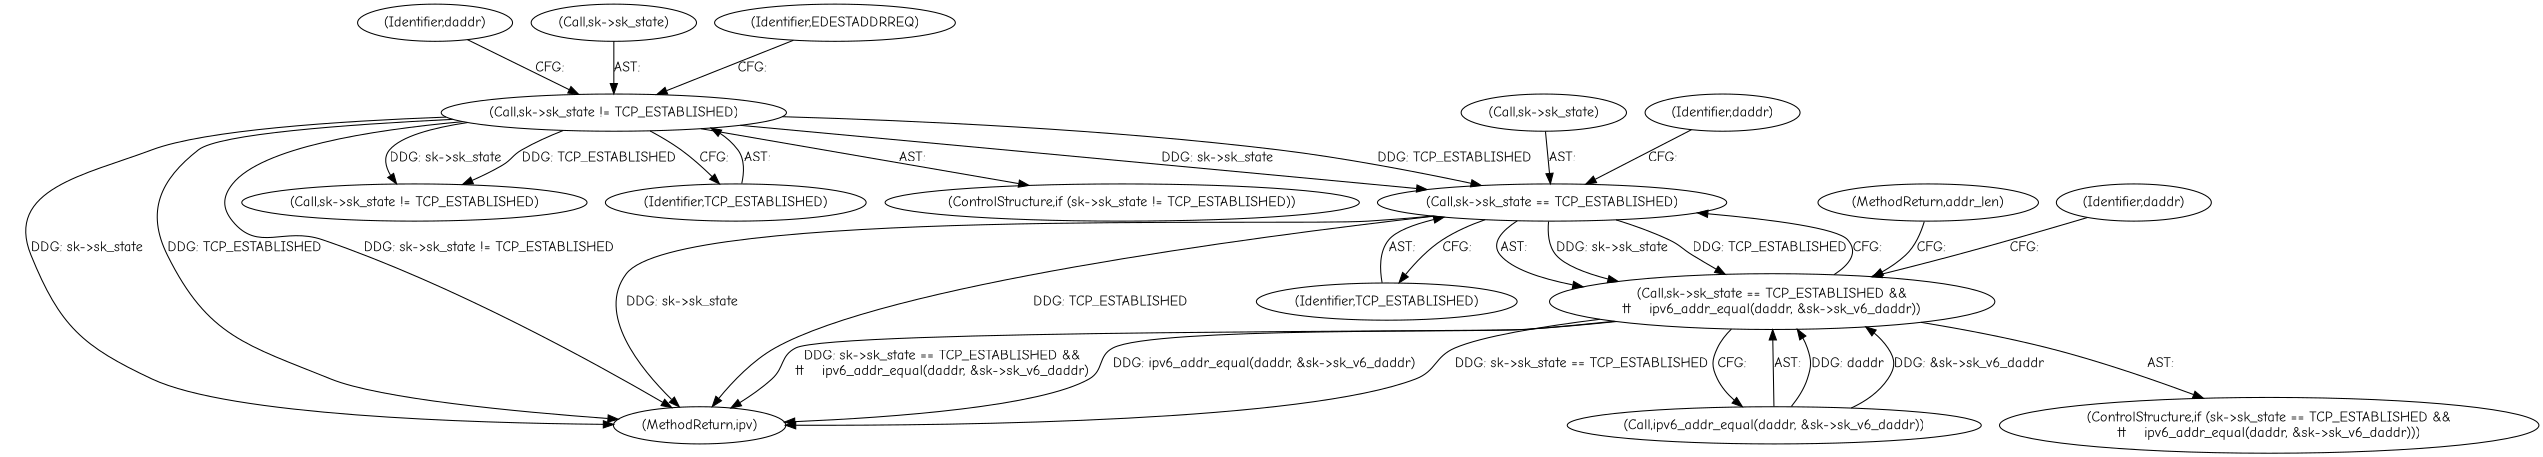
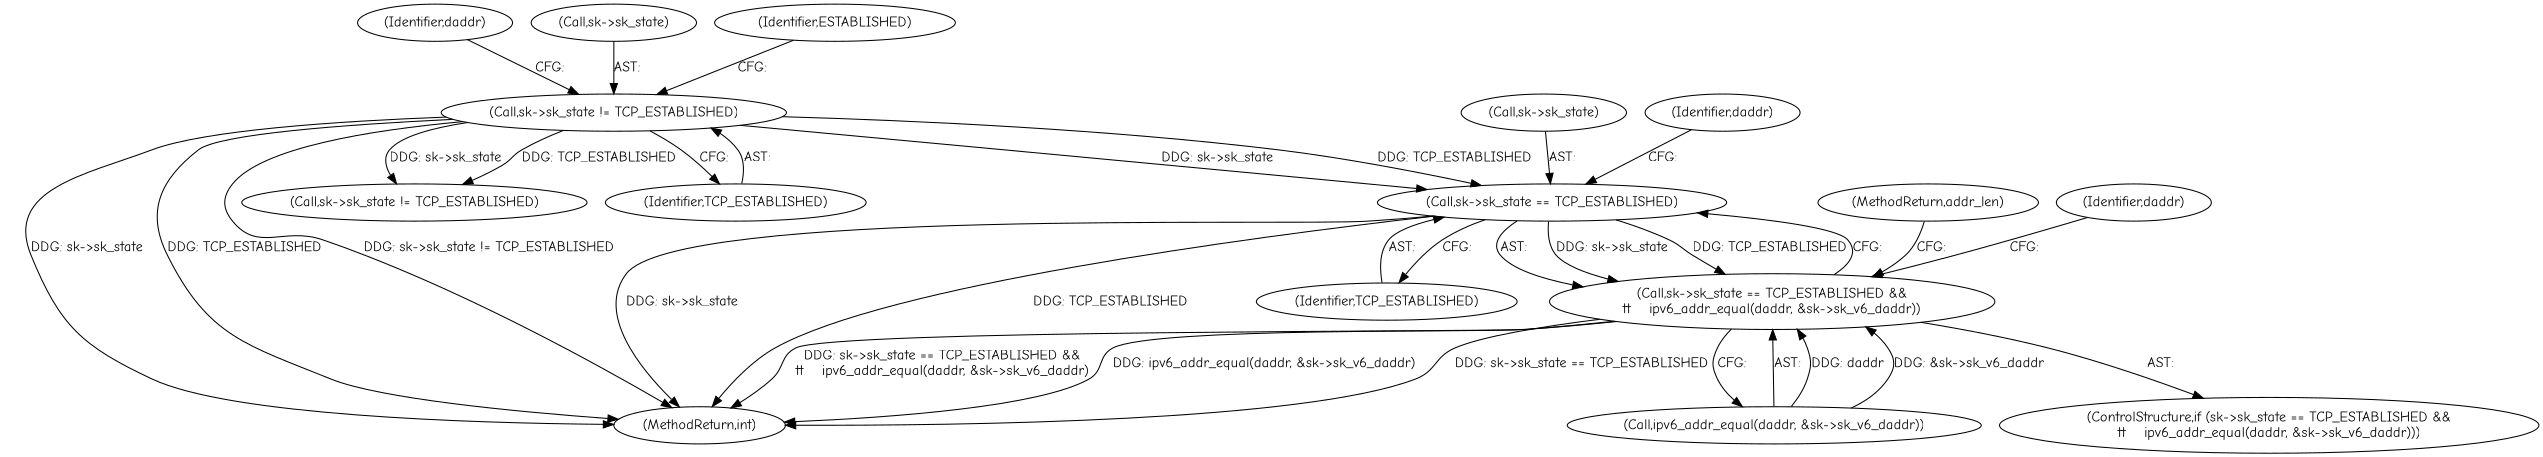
node "(Identifier,EDESTADDRREQ)": label "(Identifier,EDESTADDRREQ)" -> "(Identifier,ESTABLISHED)"
node "(ControlStructure,if (sk->sk_state != TCP_ESTABLISHED))": removed
node "(MethodReturn,ipv)": label "(MethodReturn,ipv)" -> "(MethodReturn,int)"
